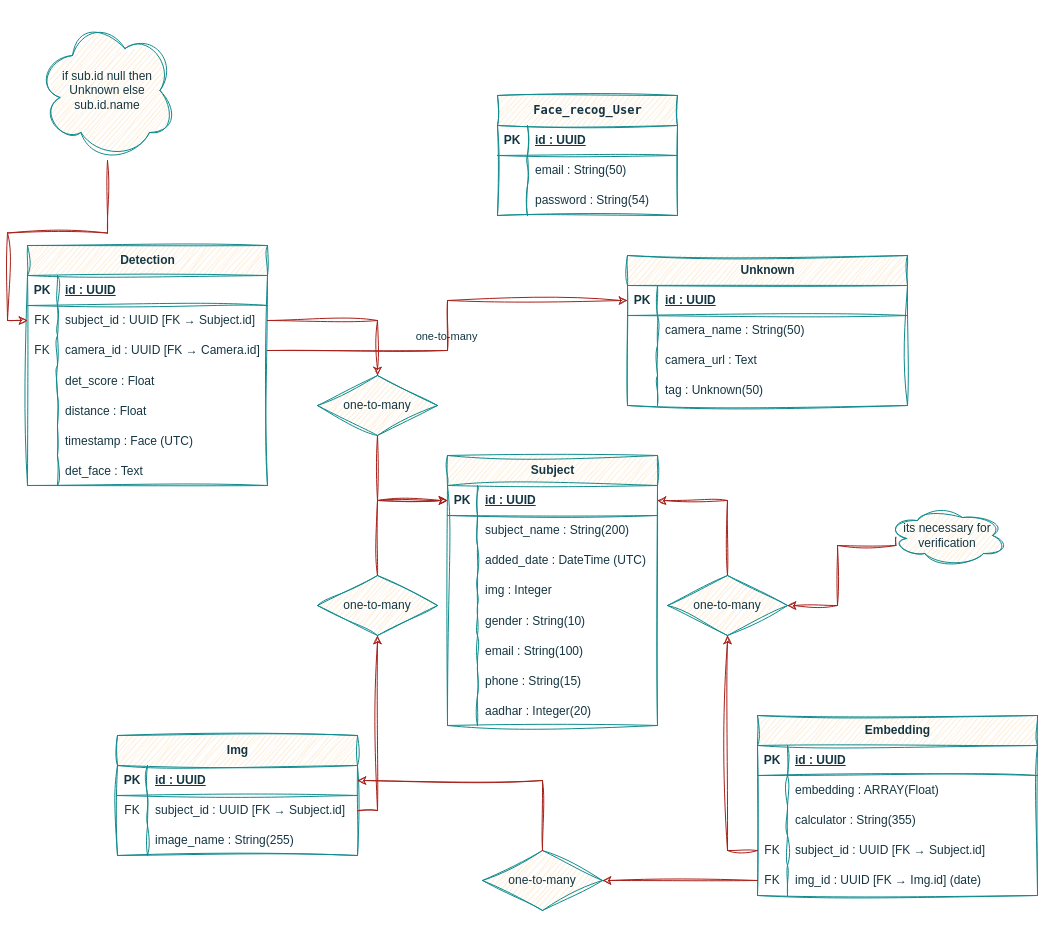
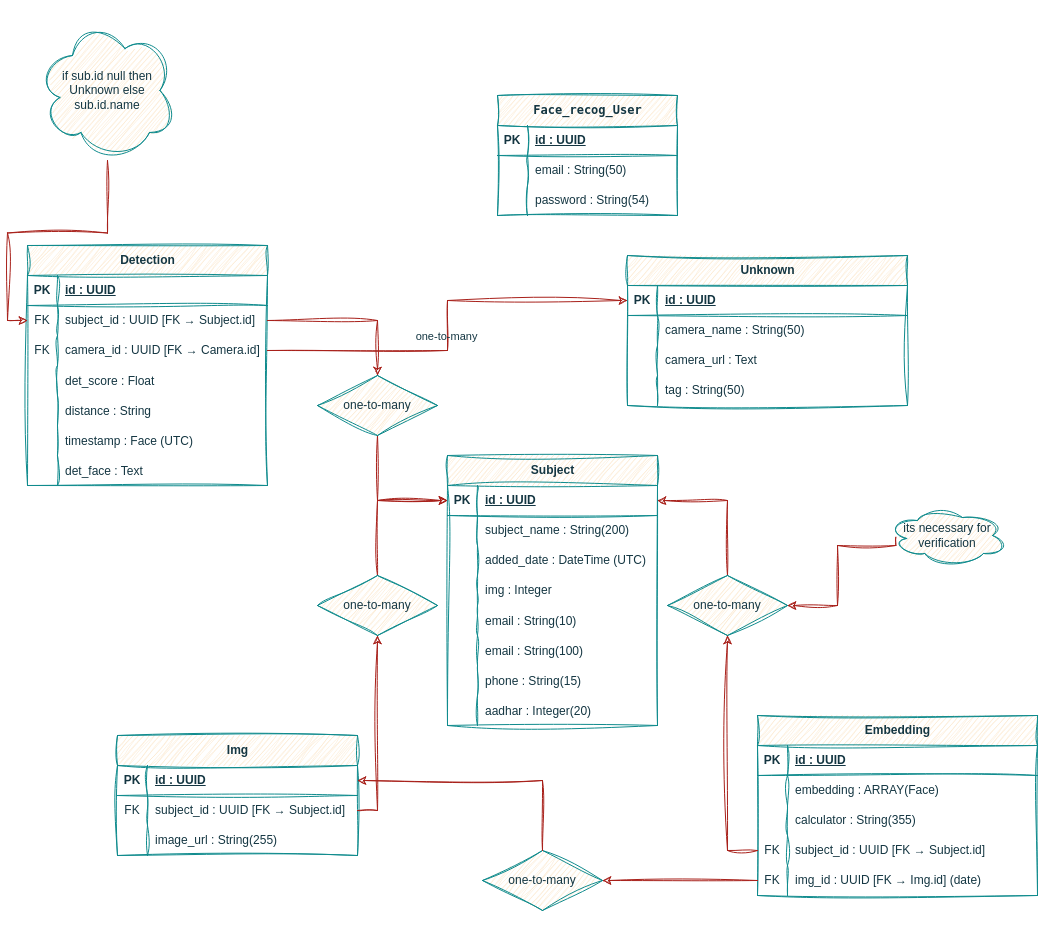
node "tag : Unknown(50)": label "tag : Unknown(50)" -> "tag : String(50)"
node "distance : Float": label "distance : Float" -> "distance : String"
node "gender : String(10)": label "gender : String(10)" -> "email : String(10)"
node "embedding : ARRAY(Float)": label "embedding : ARRAY(Float)" -> "embedding : ARRAY(Face)"
node "image_name : String(255)": label "image_name : String(255)" -> "image_url : String(255)"
